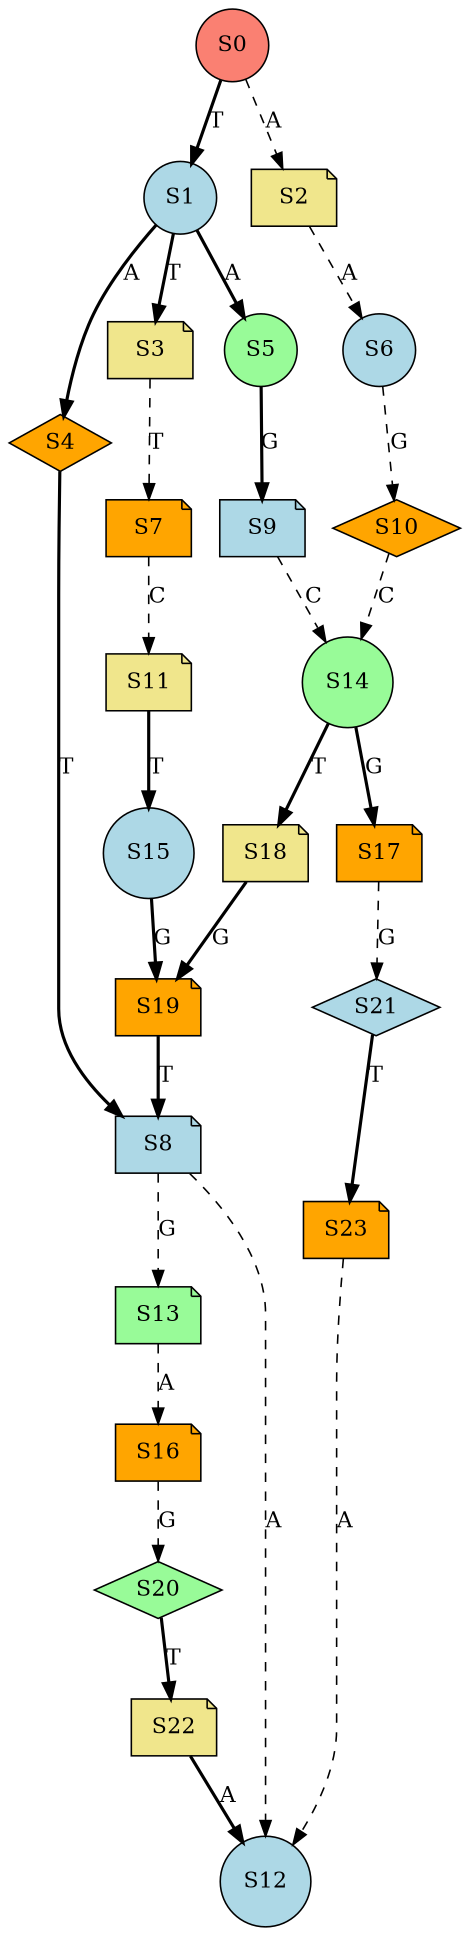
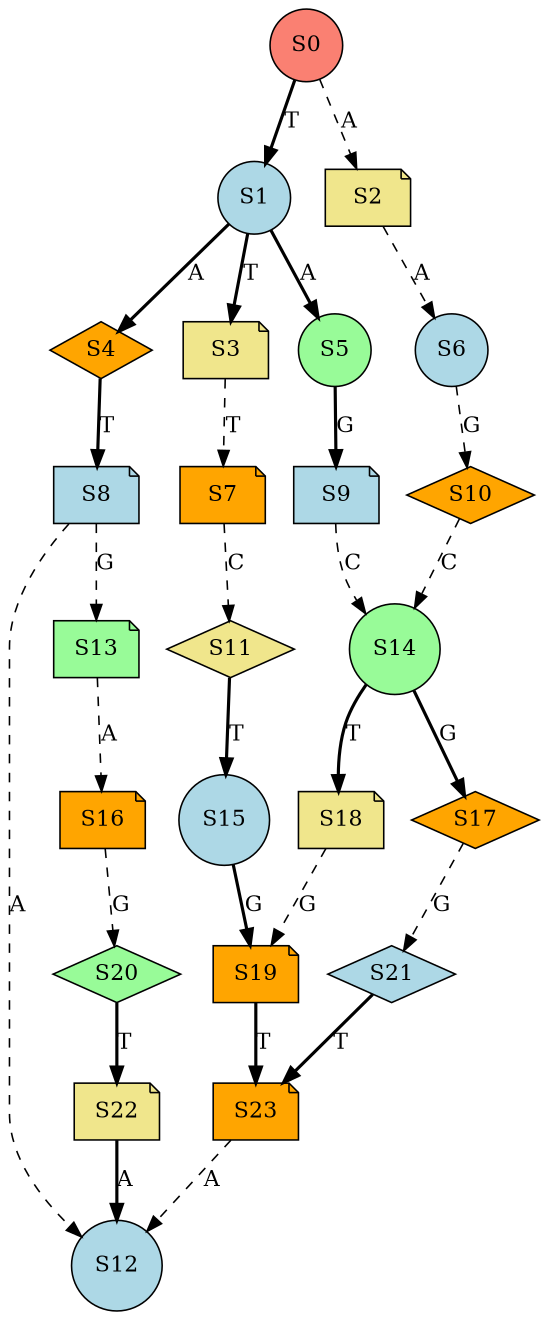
node "S11": shape note -> diamond
node "S17": shape note -> diamond
edge "S18" -> "S19": style bold -> dashed
edge "S19" -> "S8": now "S19" -> "S23"
